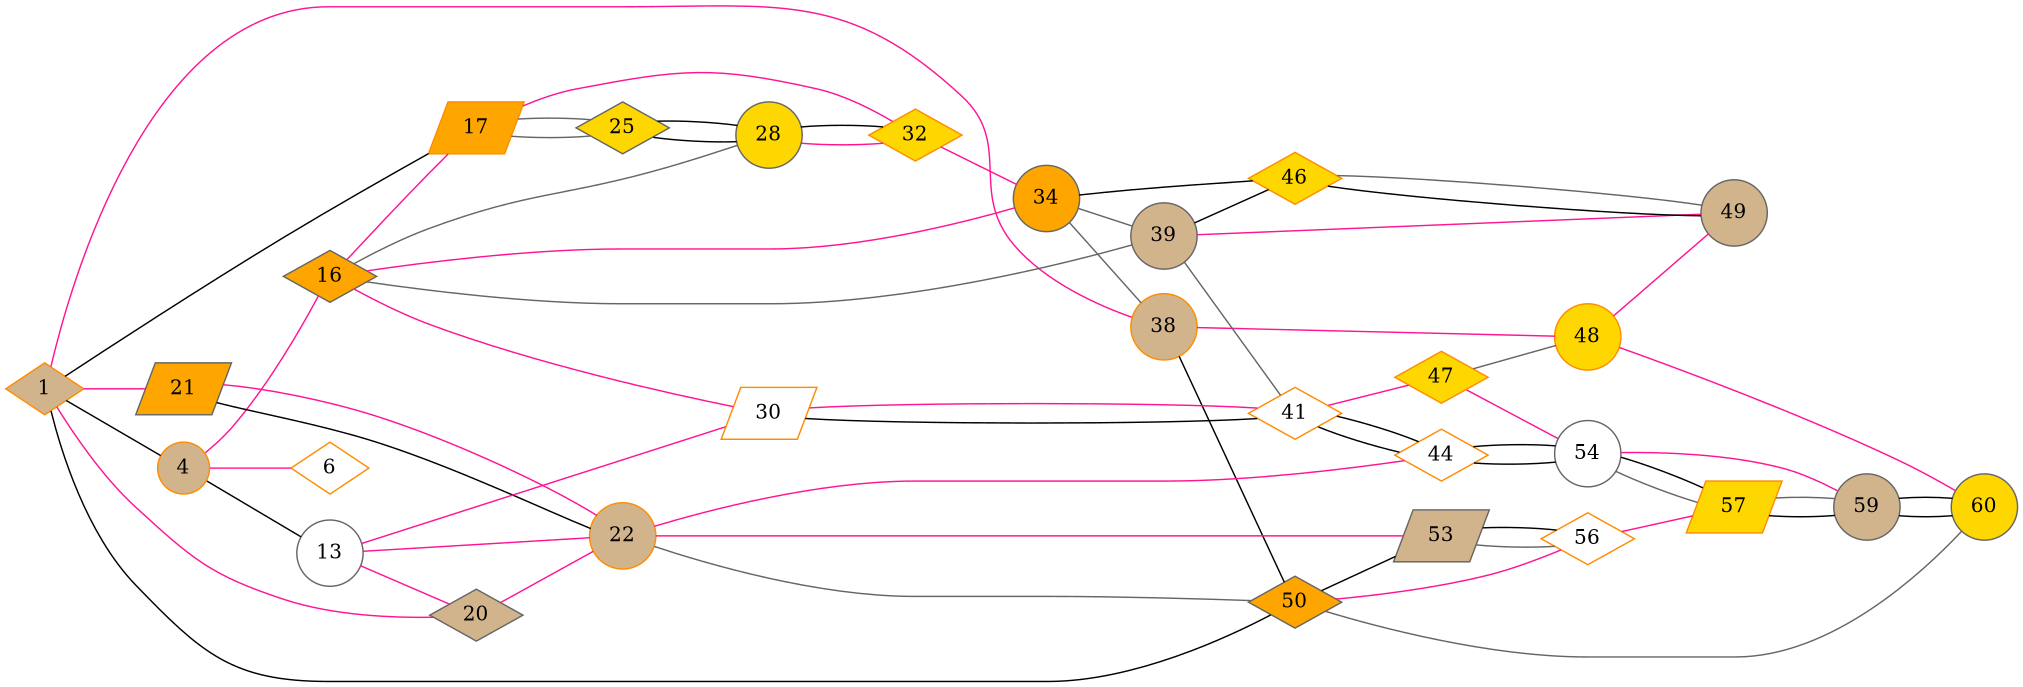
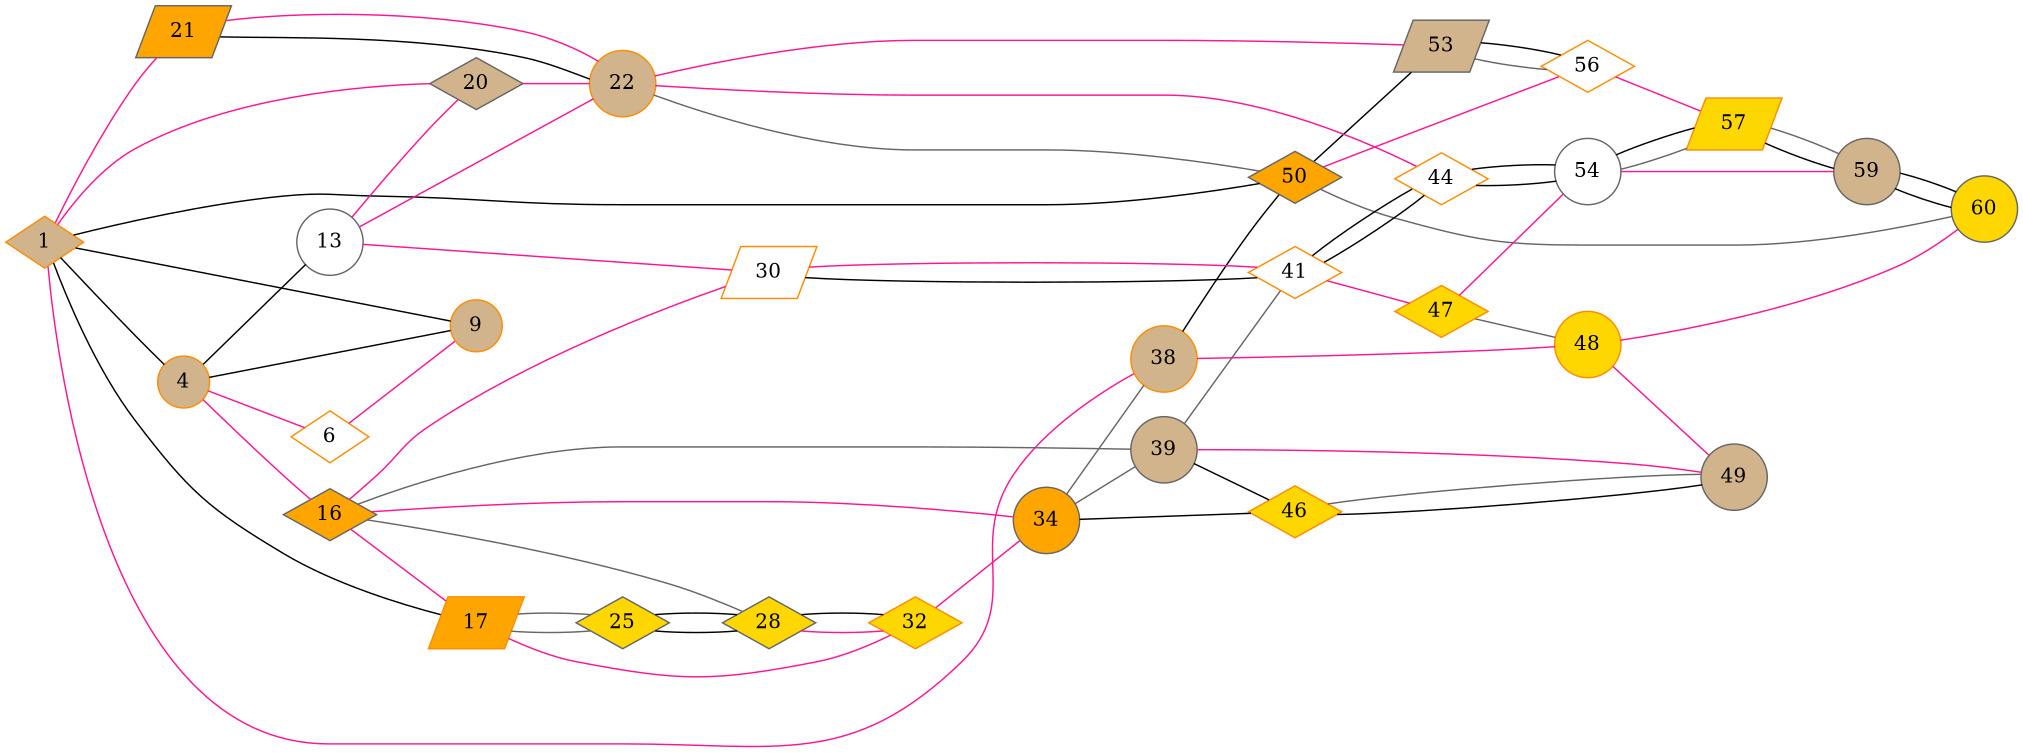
node "28": shape circle -> diamond
node "9": added
